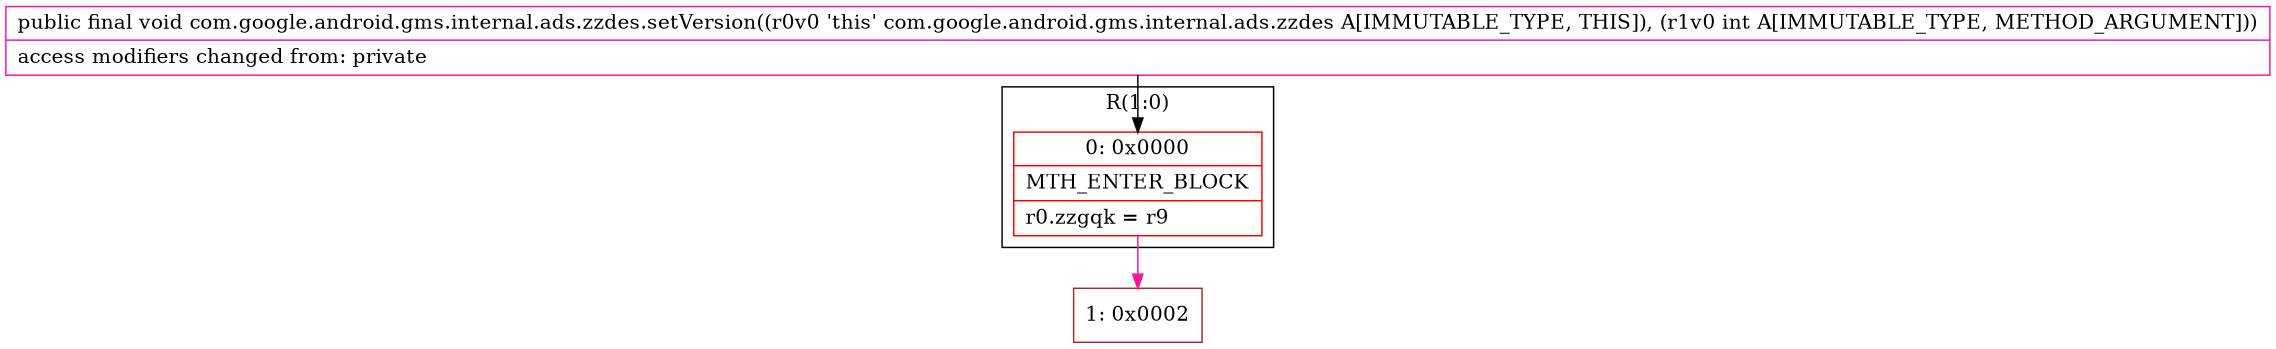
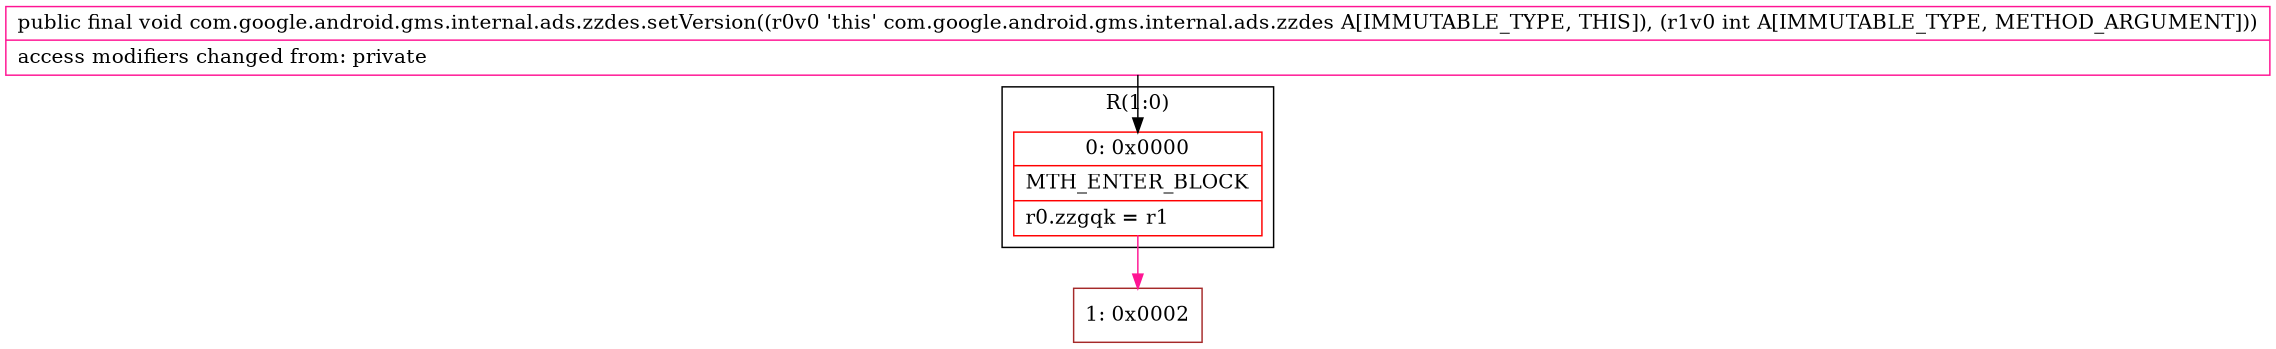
node "0: 0x0000": text "r0.zzgqk = r9" -> "r0.zzgqk = r1"
